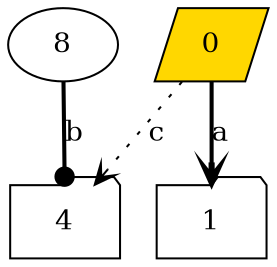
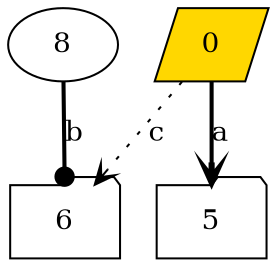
node "4": label "4" -> "6"
node "1": label "1" -> "5"
